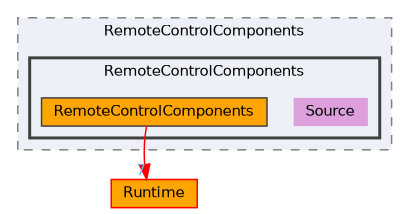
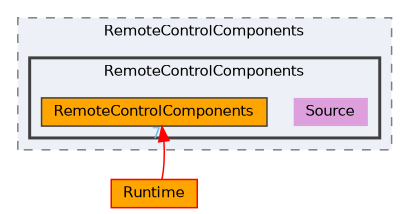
edge "RemoteControlComponents" -> "Runtime": reversed
